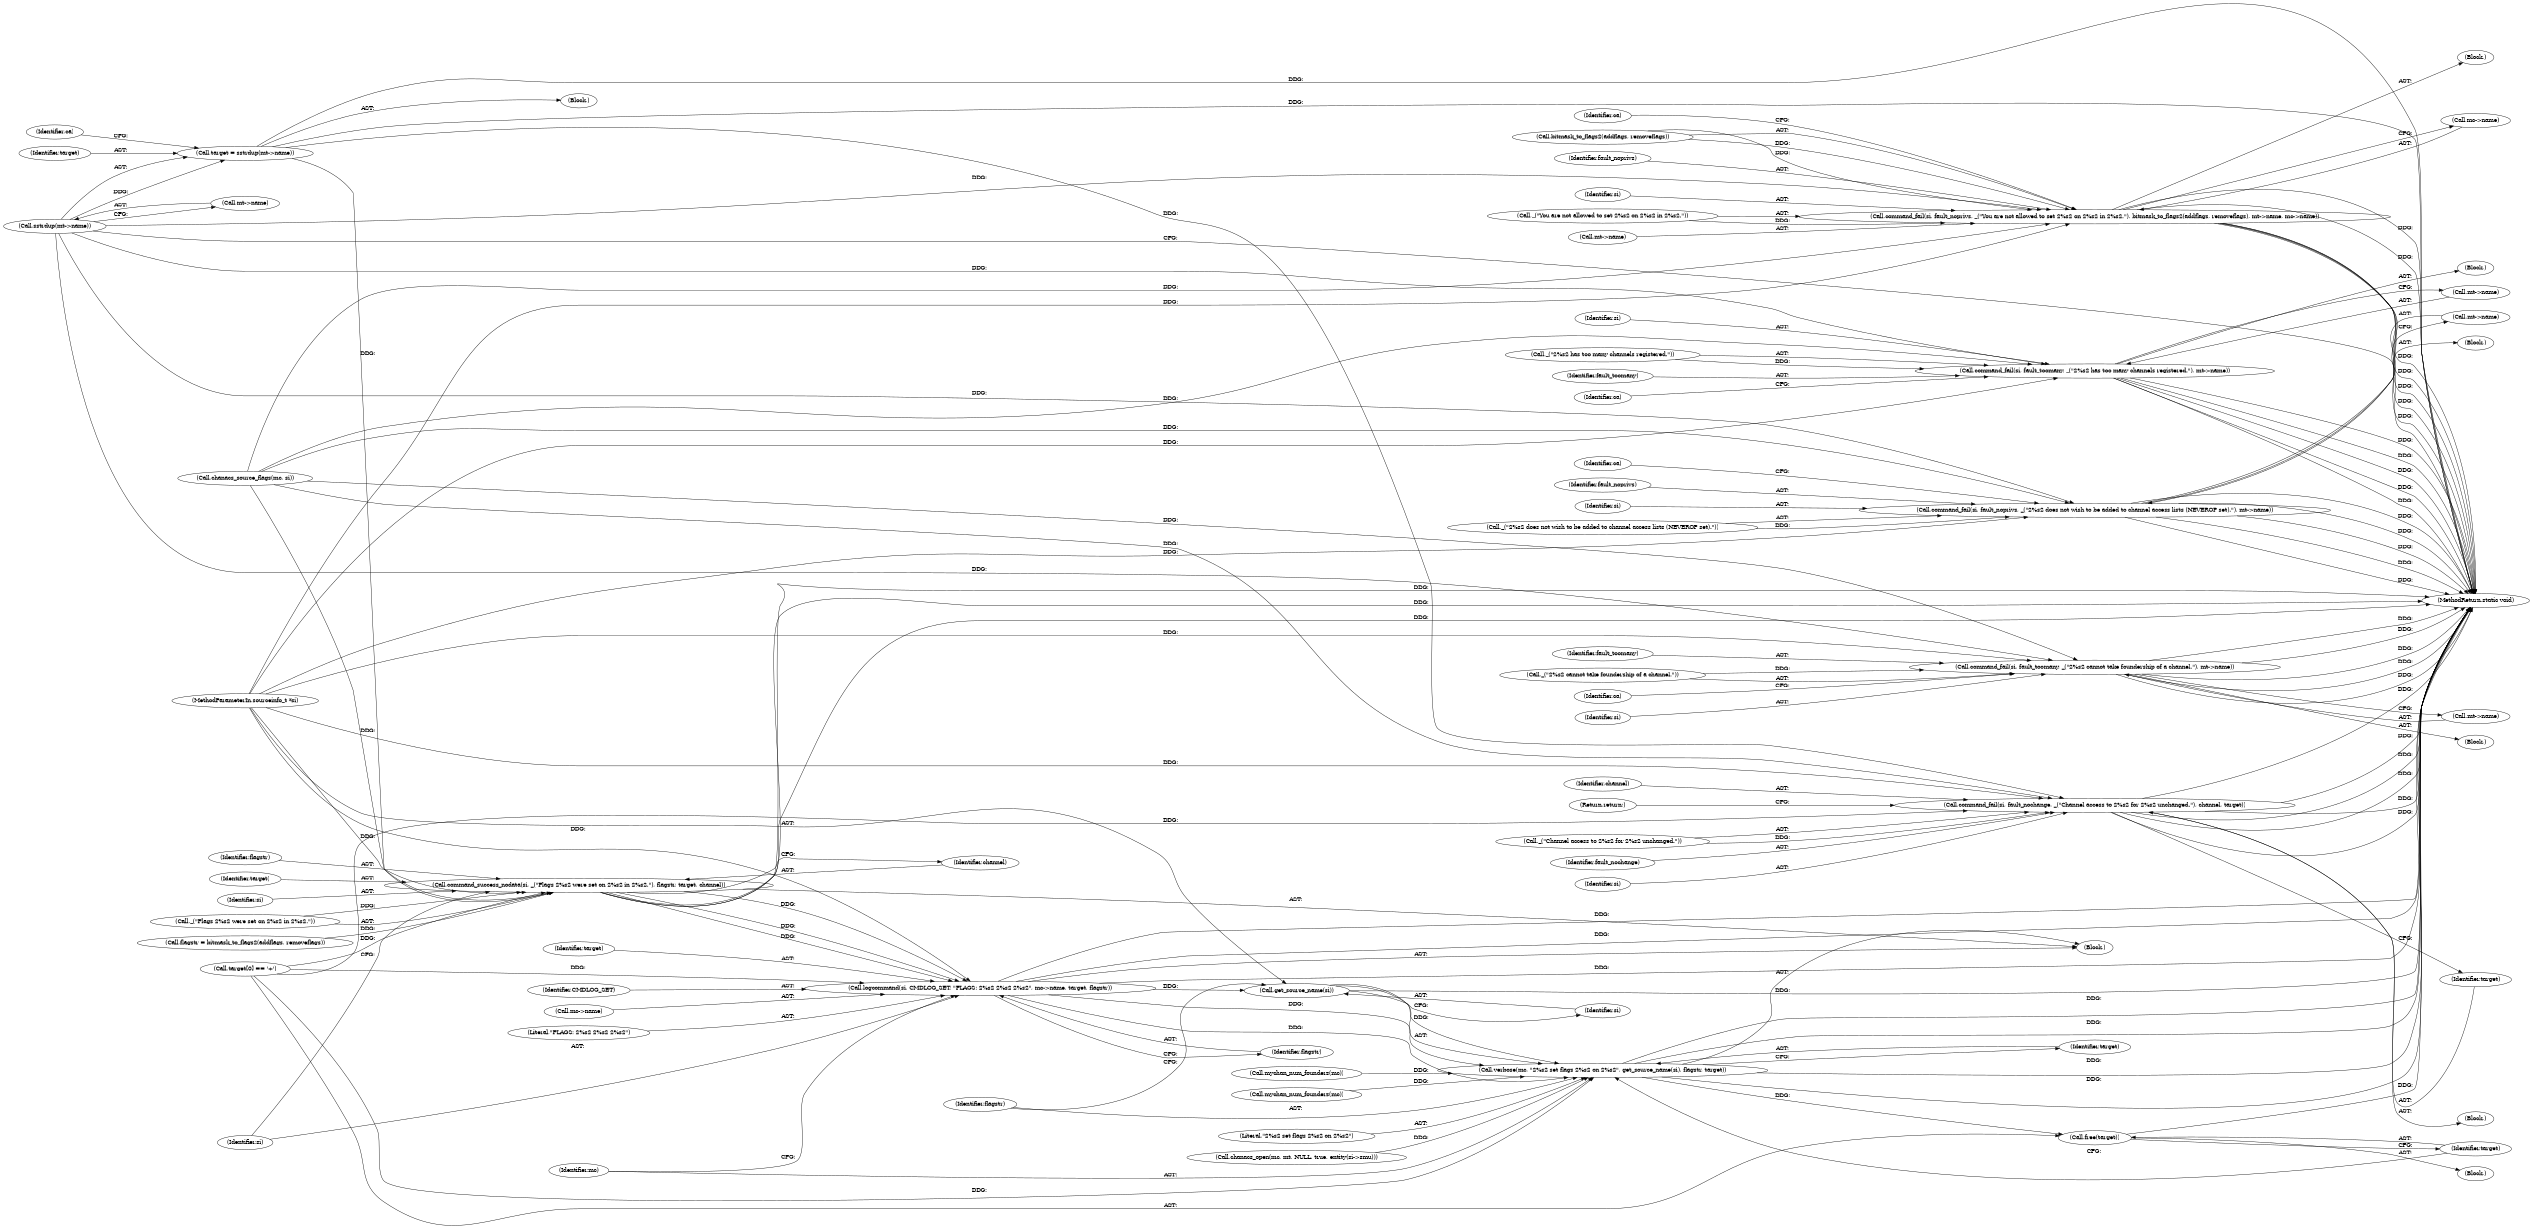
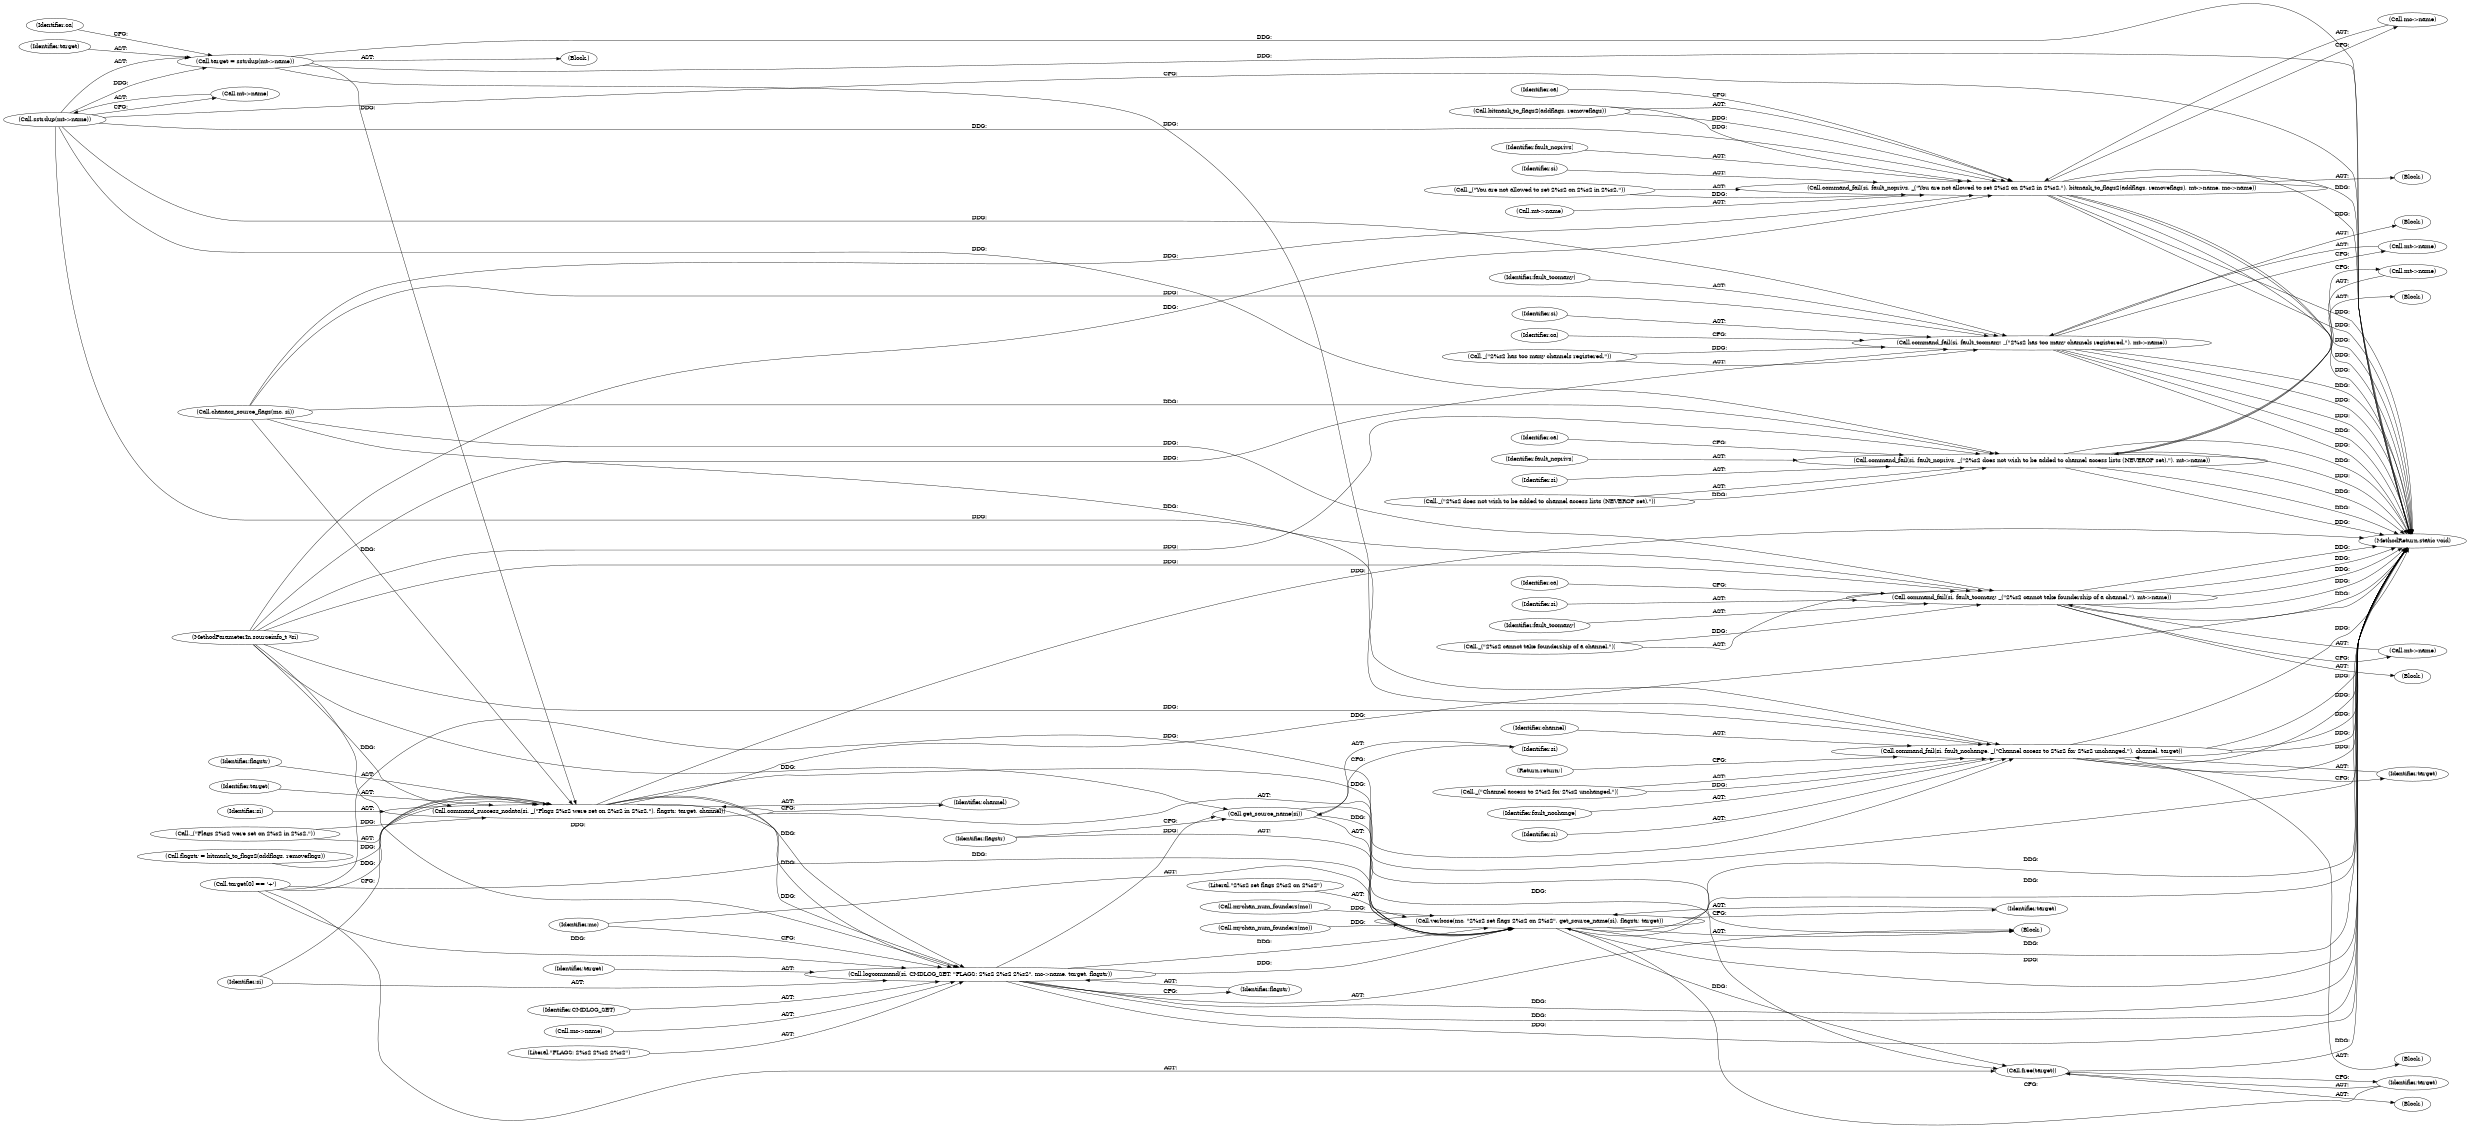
edge "(MethodParameterIn,sourceinfo_t *si)" -> "(Call,get_source_name(si))": label "AST: " -> "DDG: "
edge "(Call,get_source_name(si))" -> "(MethodReturn,static void)": now "(Call,get_source_name(si))" -> "(Call,free(target))"
node "(Call,chanacs_open(mc, mt, NULL, true, entity(si->smu)))": removed
